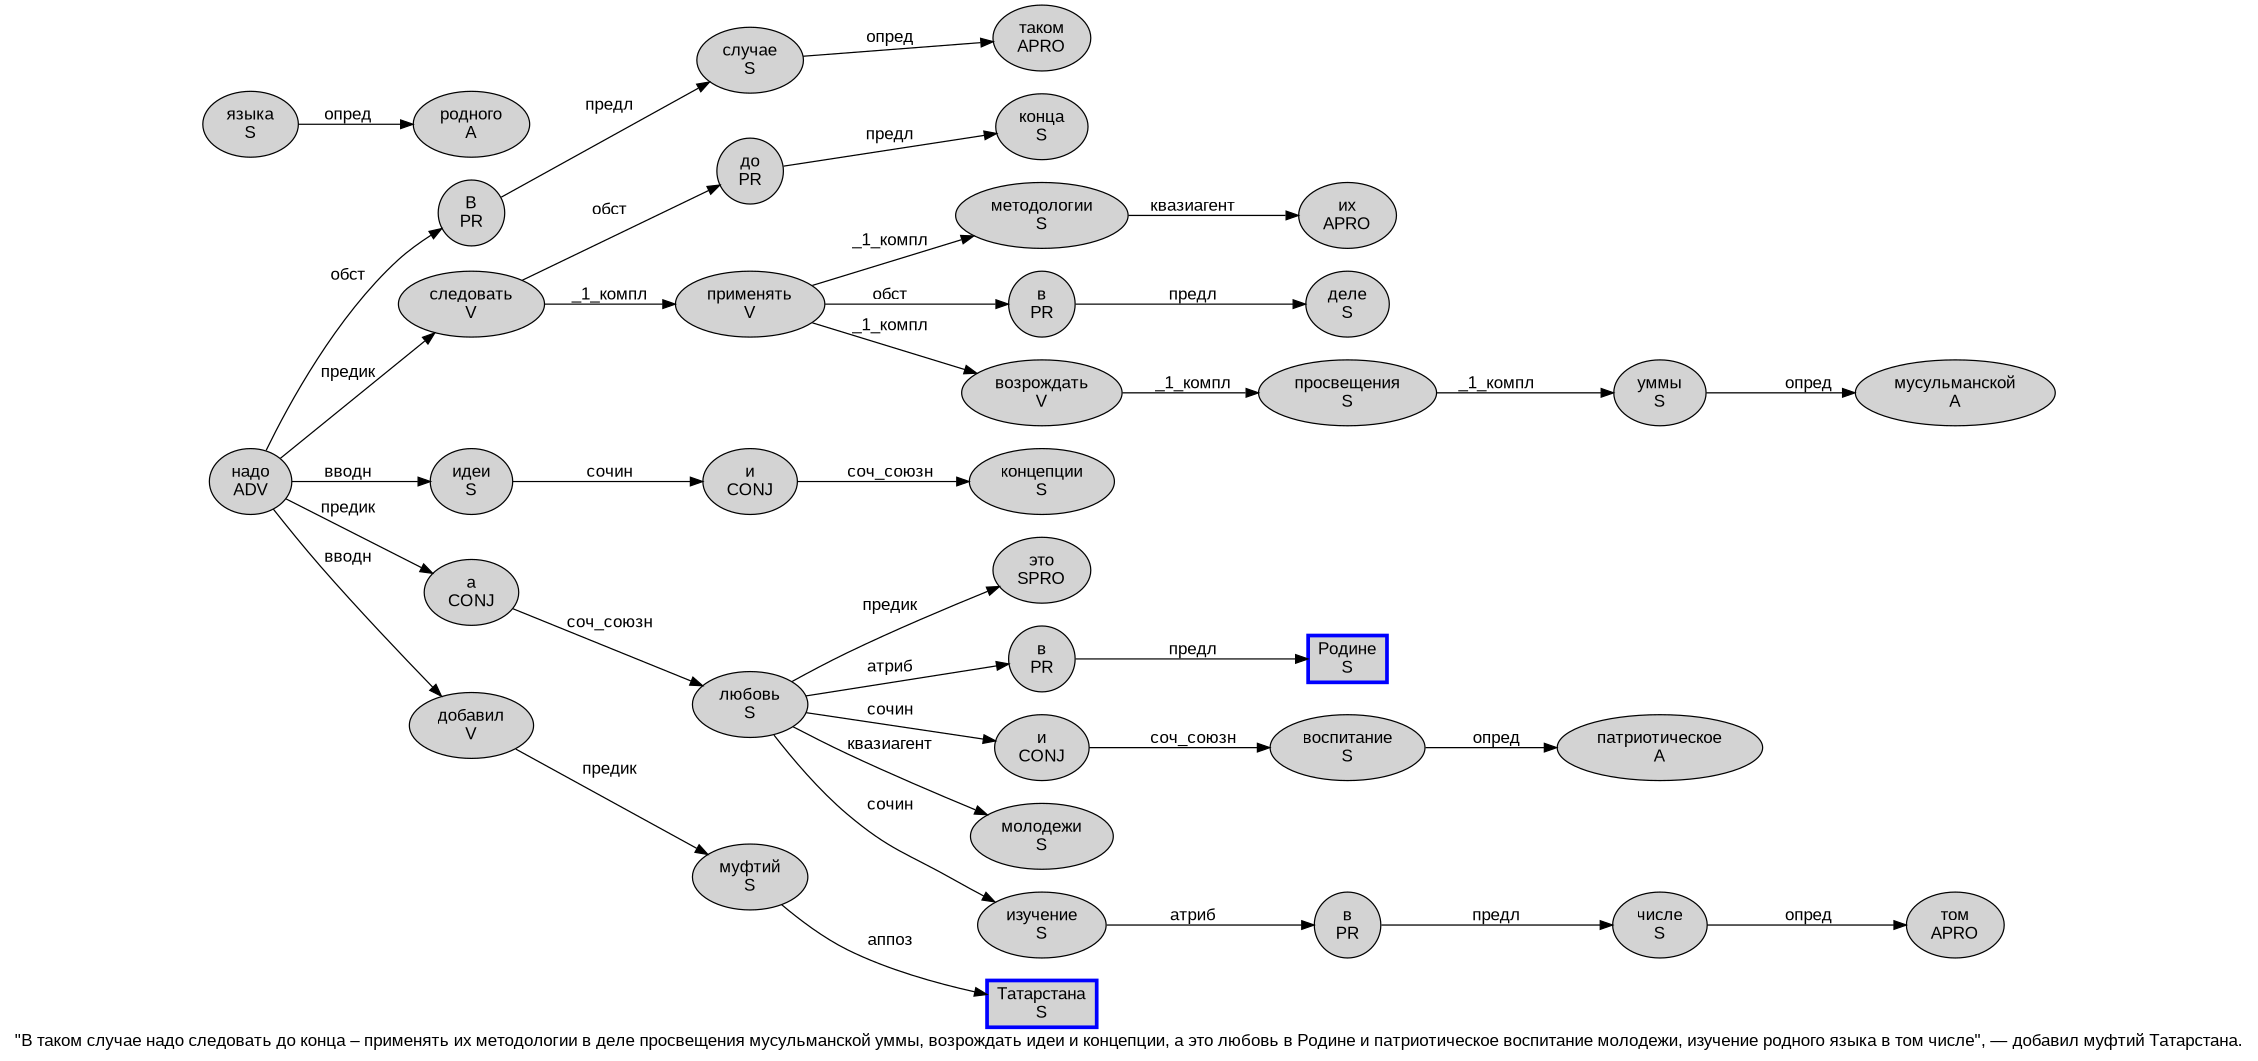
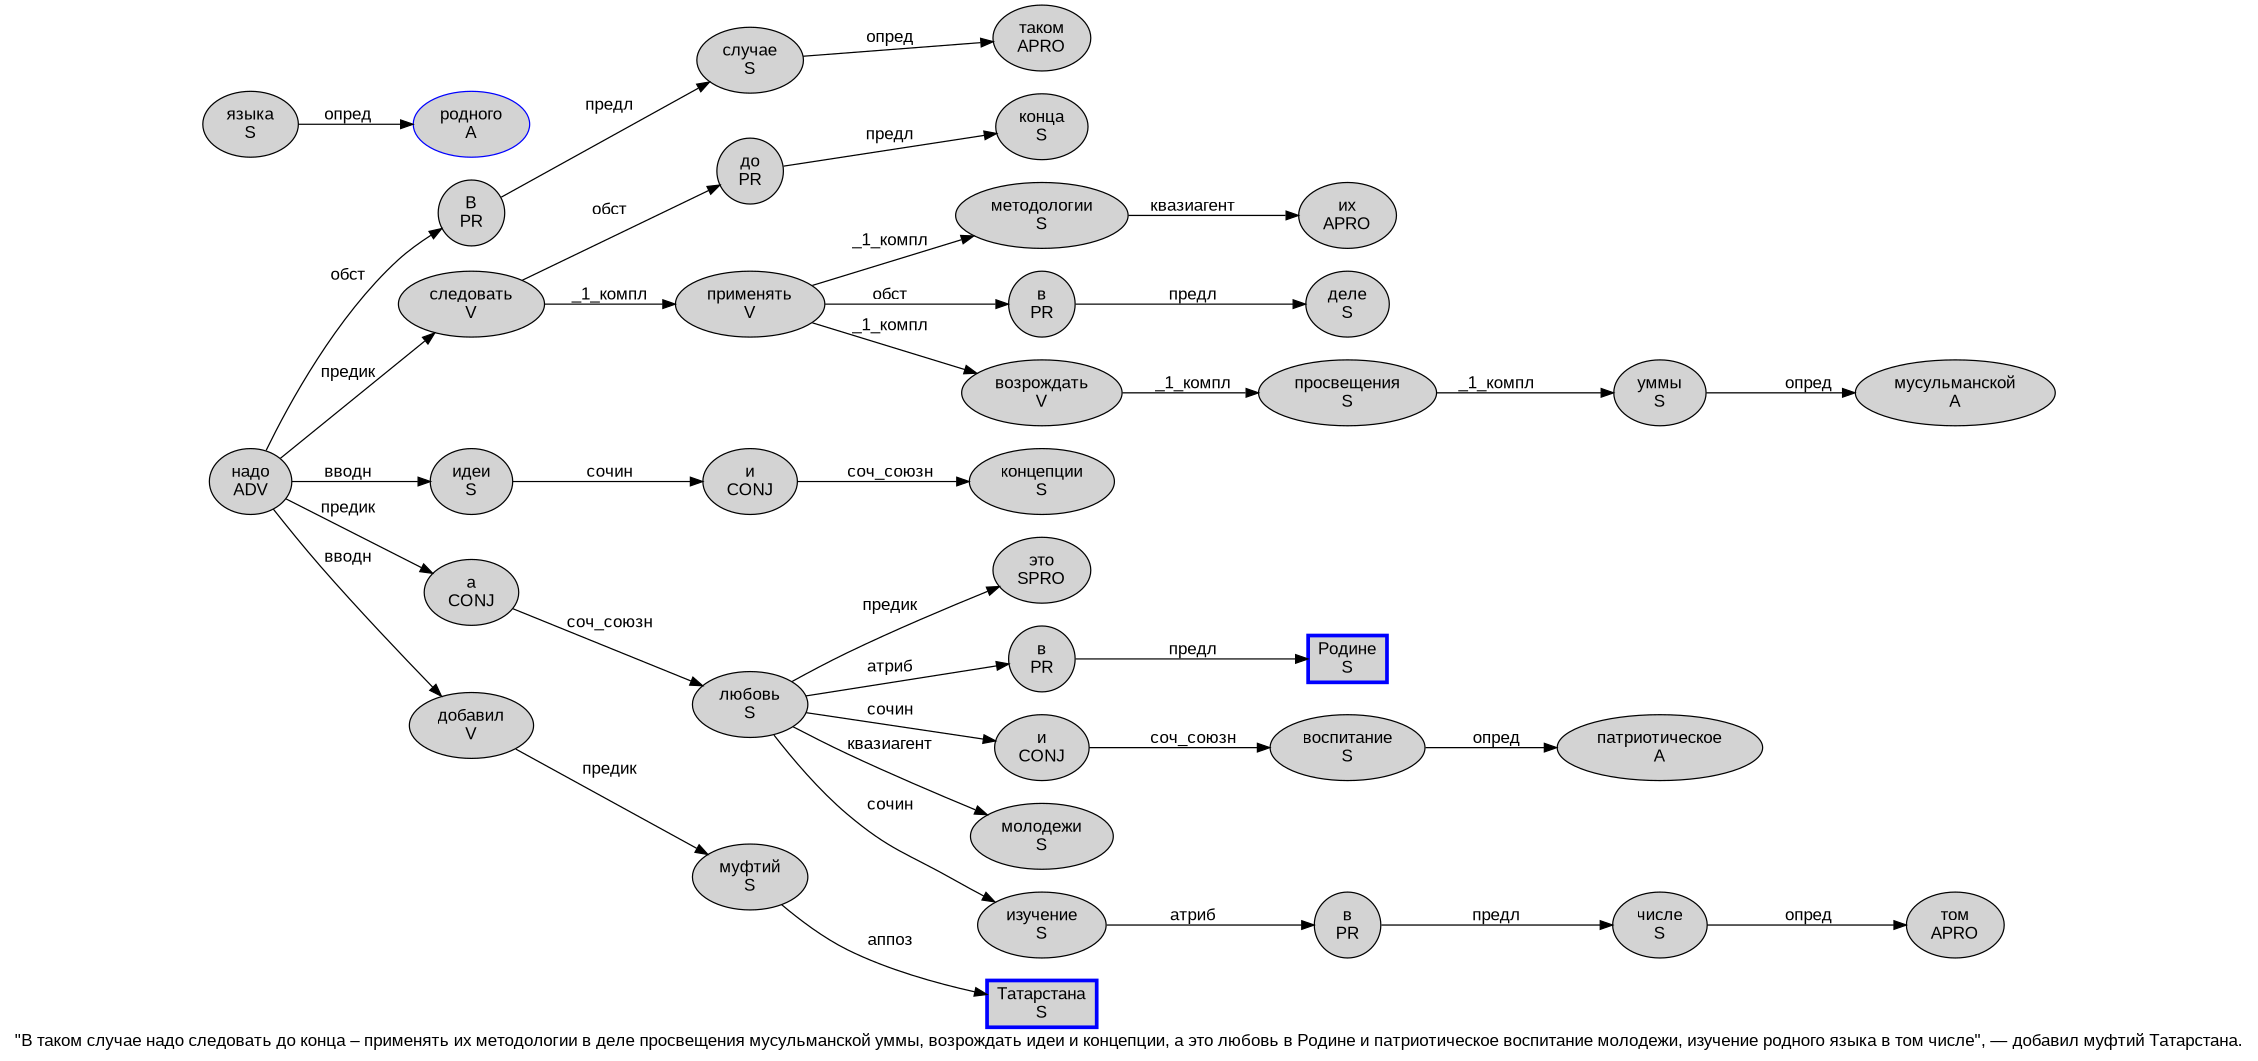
node "родного A": color black -> blue
